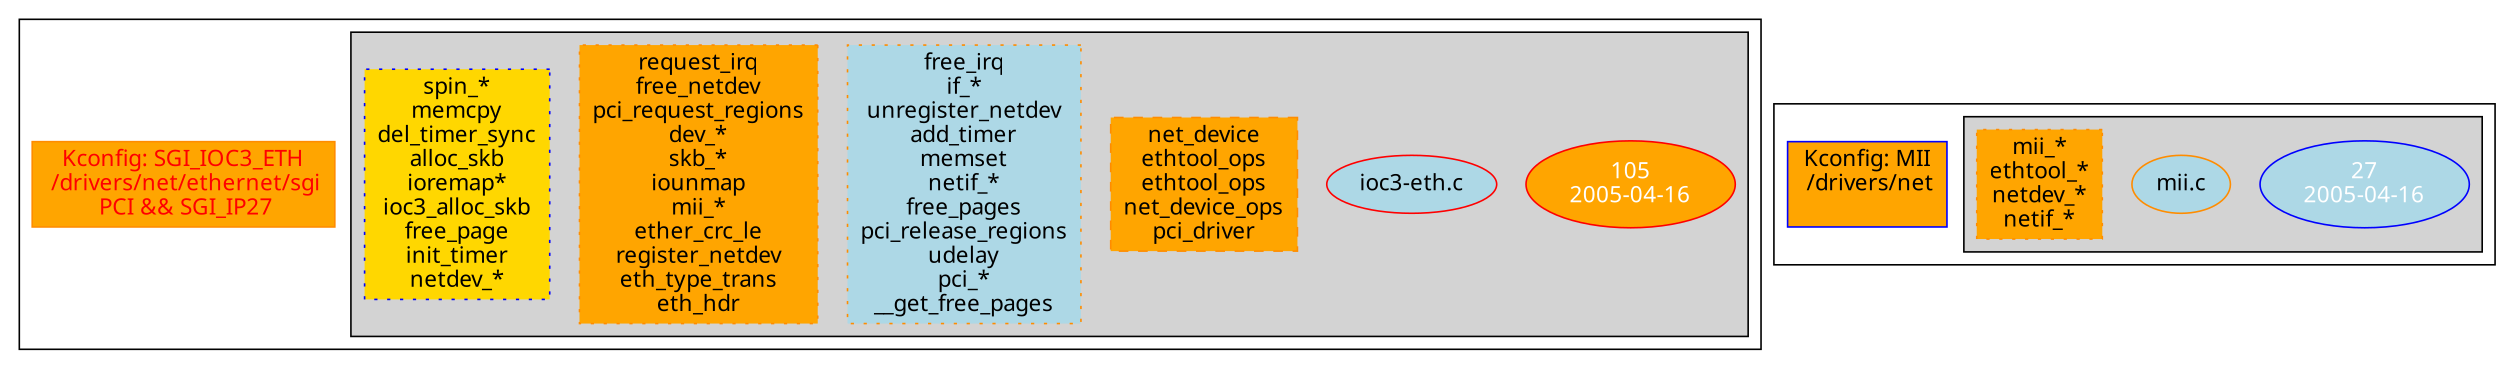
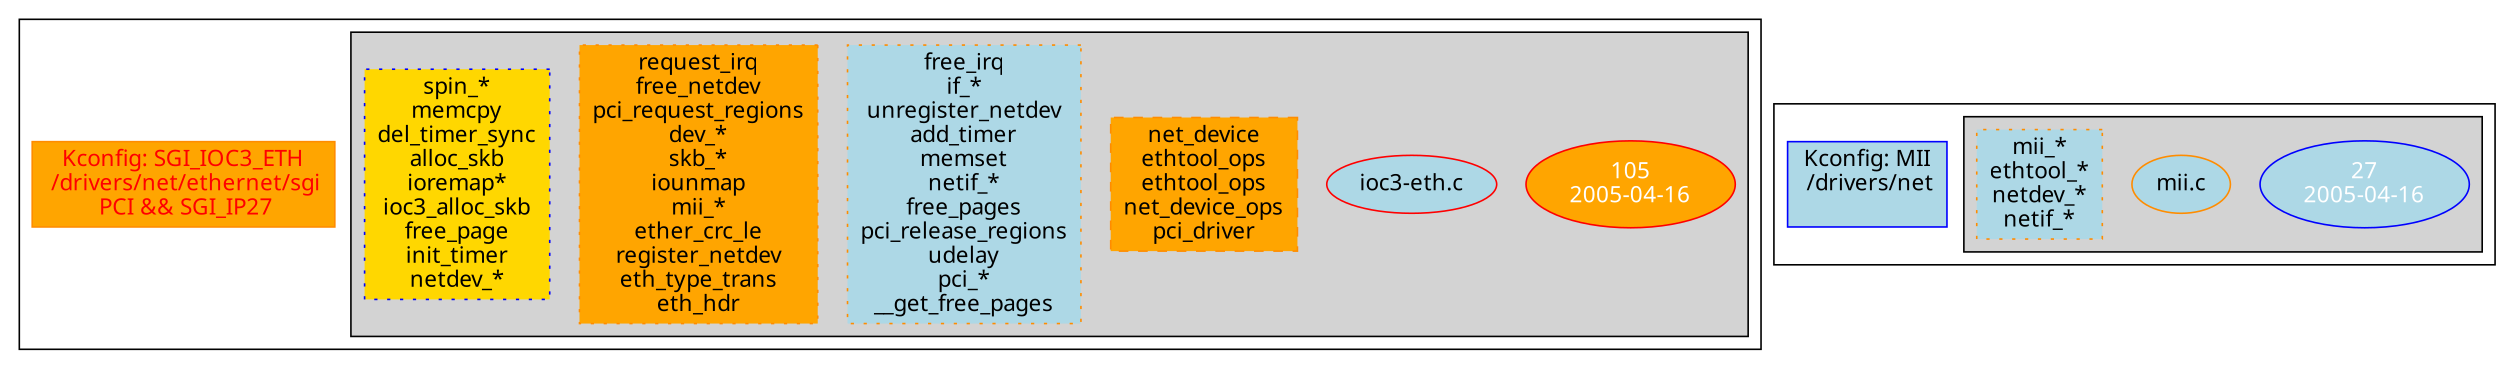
node "Kconfig: MII /drivers/net": fillcolor orange -> lightblue
node "mii_* ethtool_* netdev_* netif_*": fillcolor orange -> lightblue
